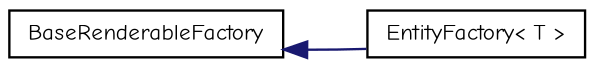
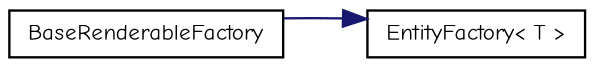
edge "EntityFactory< T >" -> "BaseRenderableFactory": reversed
